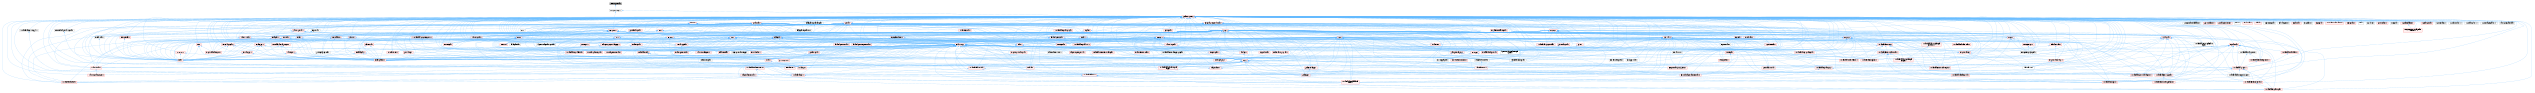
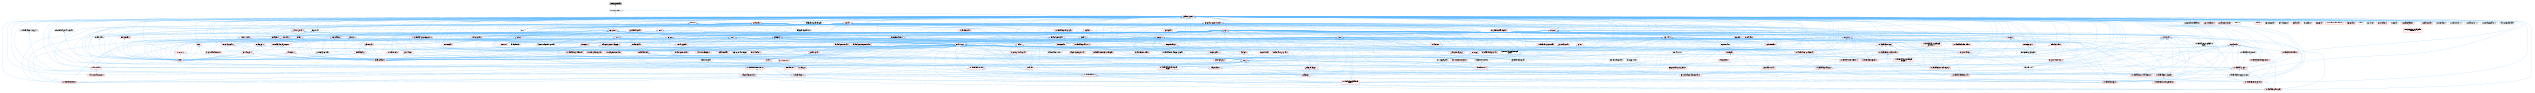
node "COMPointer.h": removed
node "MemoryImage.h": label "MemoryImage.h" -> "EdGraphSchema.h"
